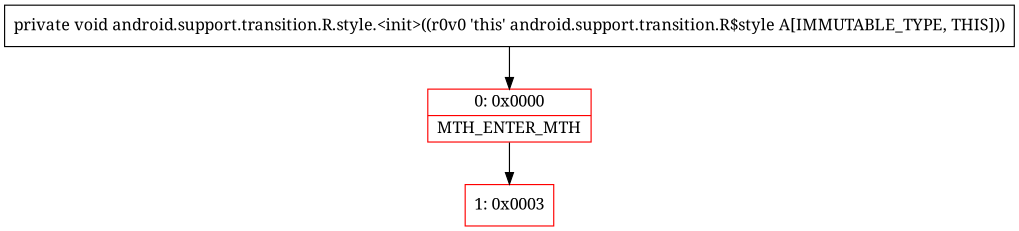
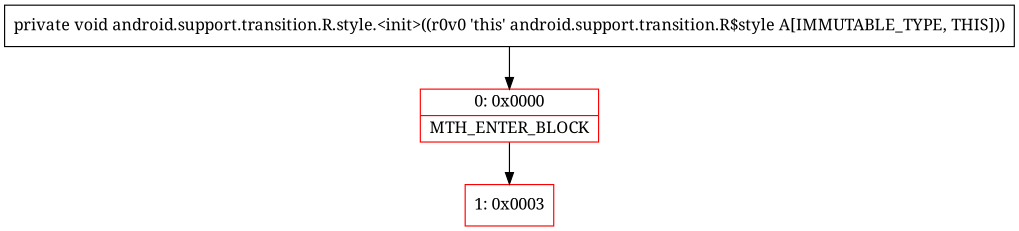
node "0: 0x0000": text "MTH_ENTER_MTH" -> "MTH_ENTER_BLOCK"
